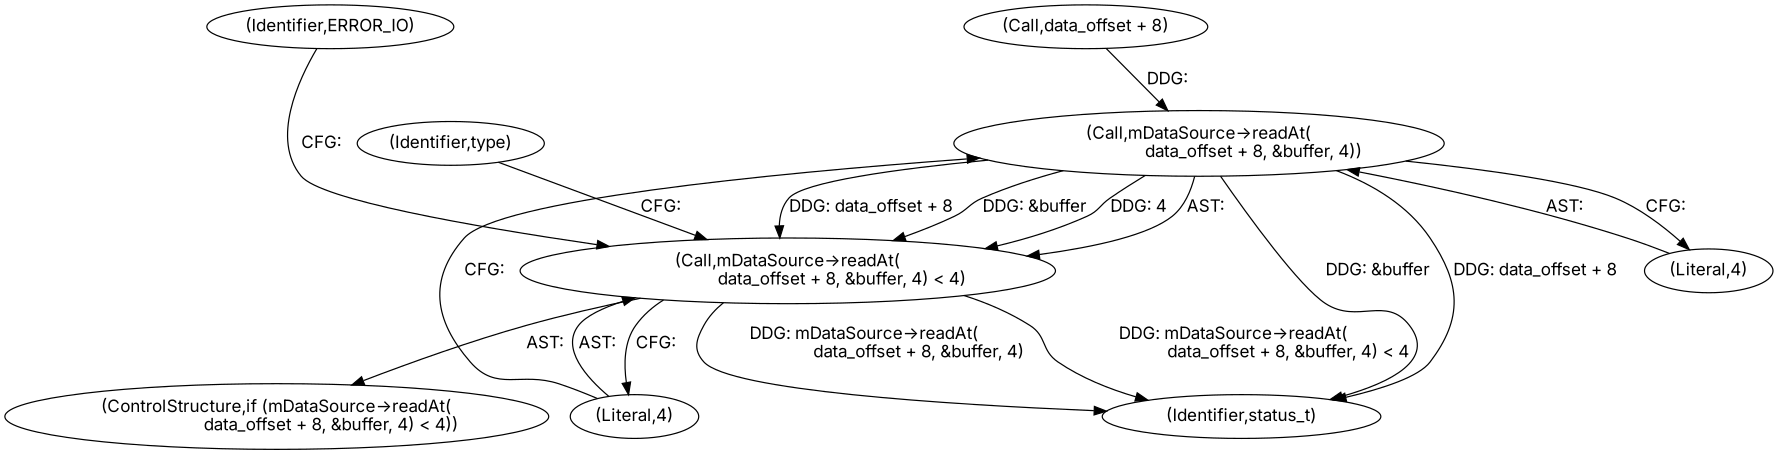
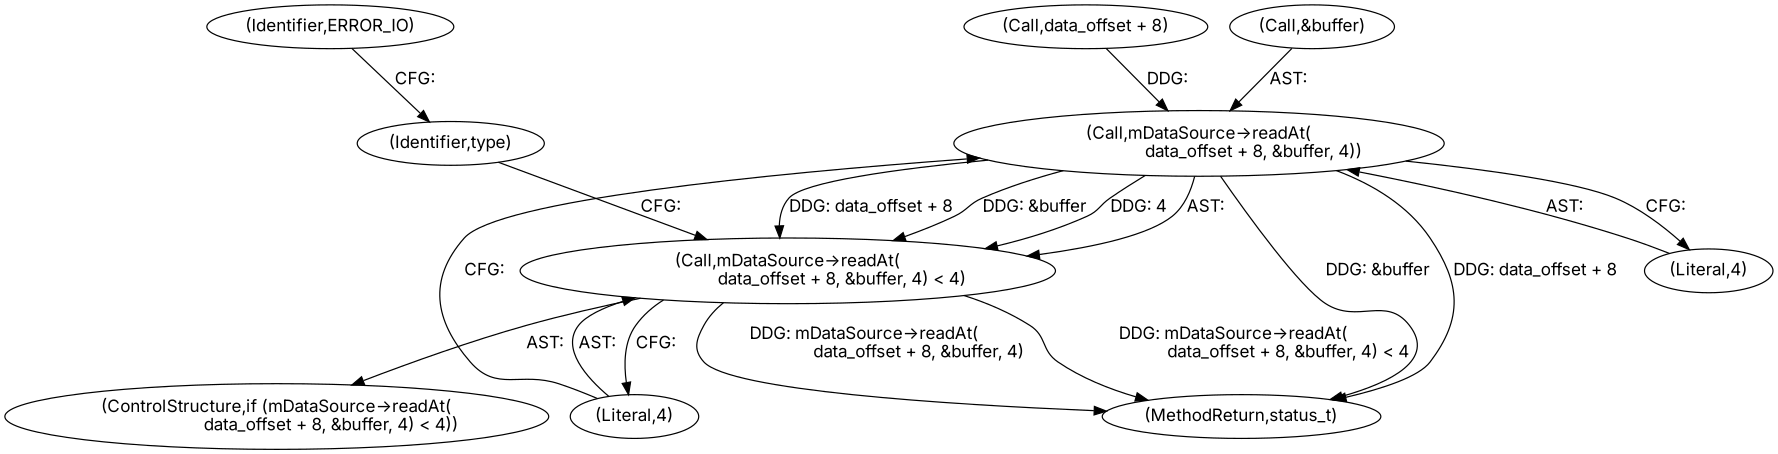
node "(Call,&buffer)": added
edge "(Identifier,ERROR_IO)" -> "(Call,mDataSource->readAt( data_offset + 8, &buffer, 4) < 4)": now "(Identifier,ERROR_IO)" -> "(Identifier,type)"
node "(Identifier,status_t)": label "(Identifier,status_t)" -> "(MethodReturn,status_t)"
